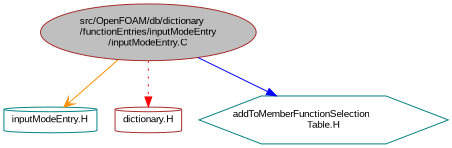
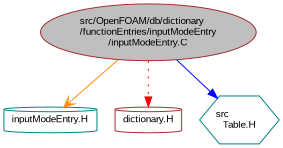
node "addToMemberFunctionSelection Table.H": label "addToMemberFunctionSelection Table.H" -> "src Table.H"
